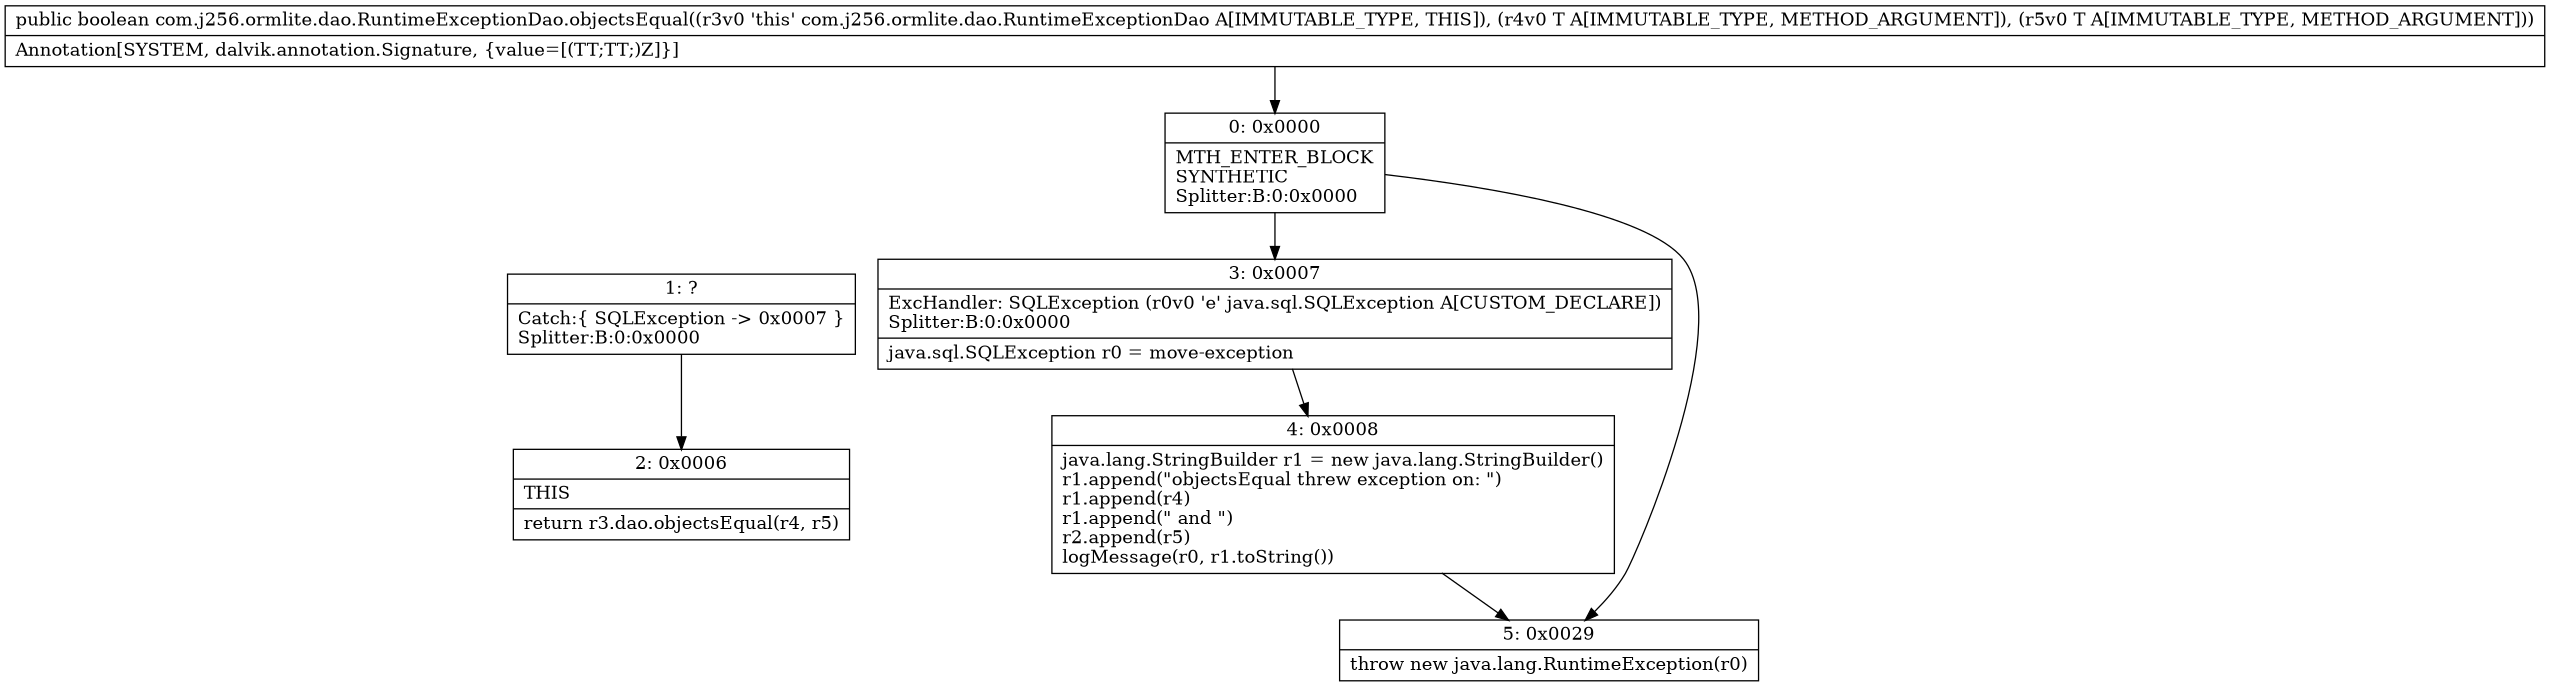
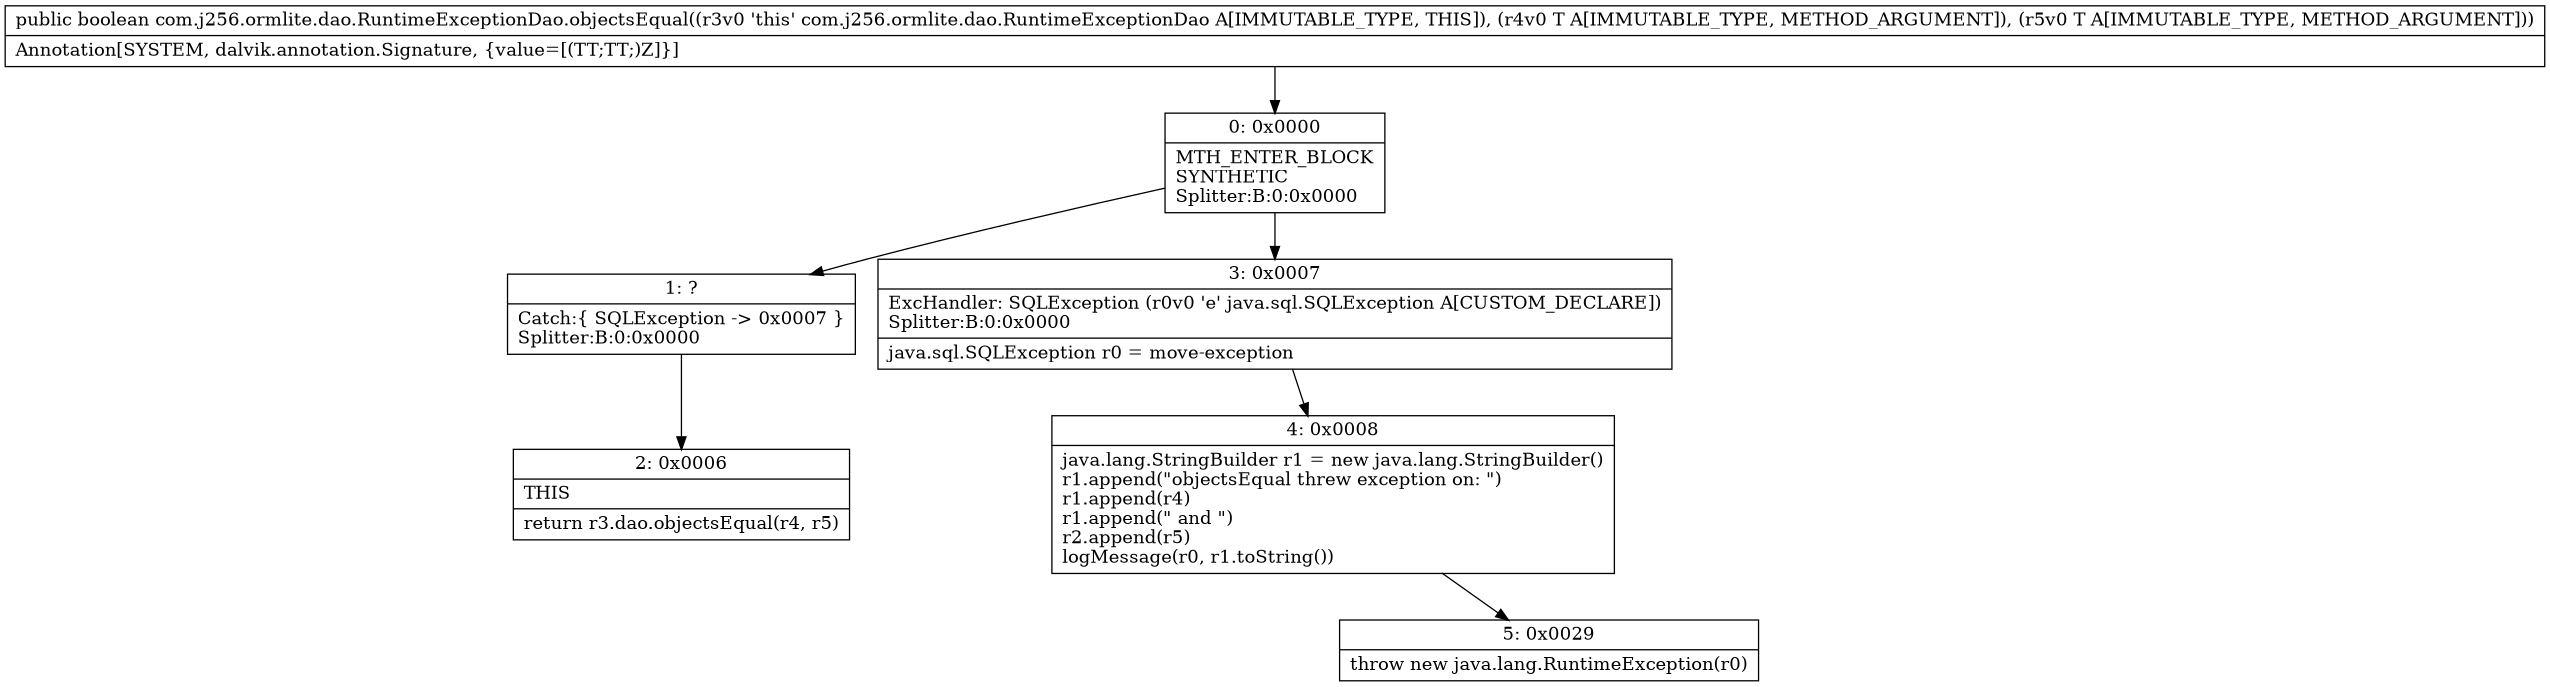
edge "0: 0x0000" -> "5: 0x0029": now "0: 0x0000" -> "1: ?"
